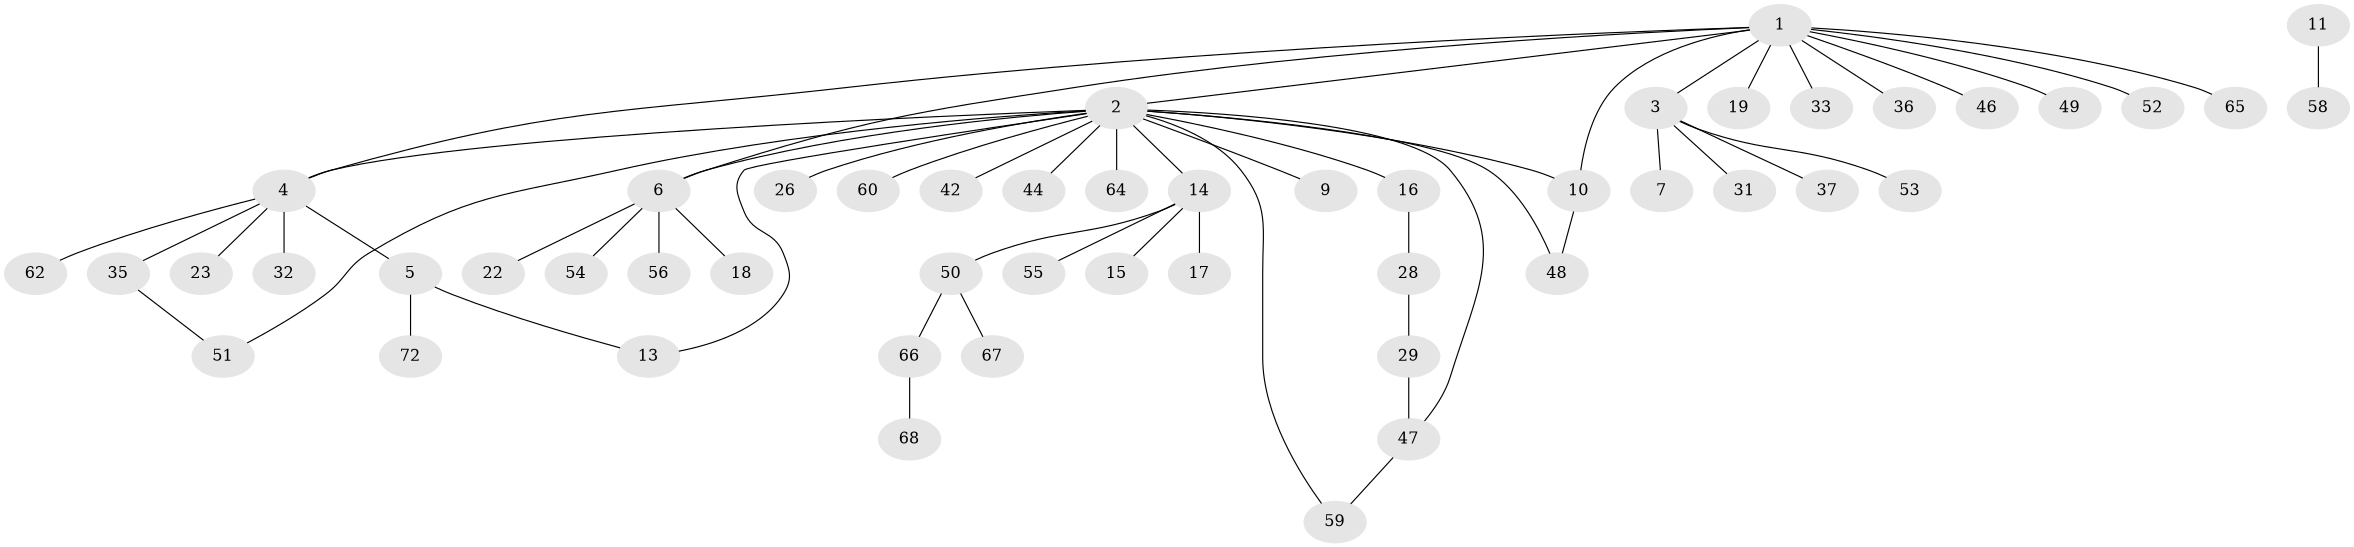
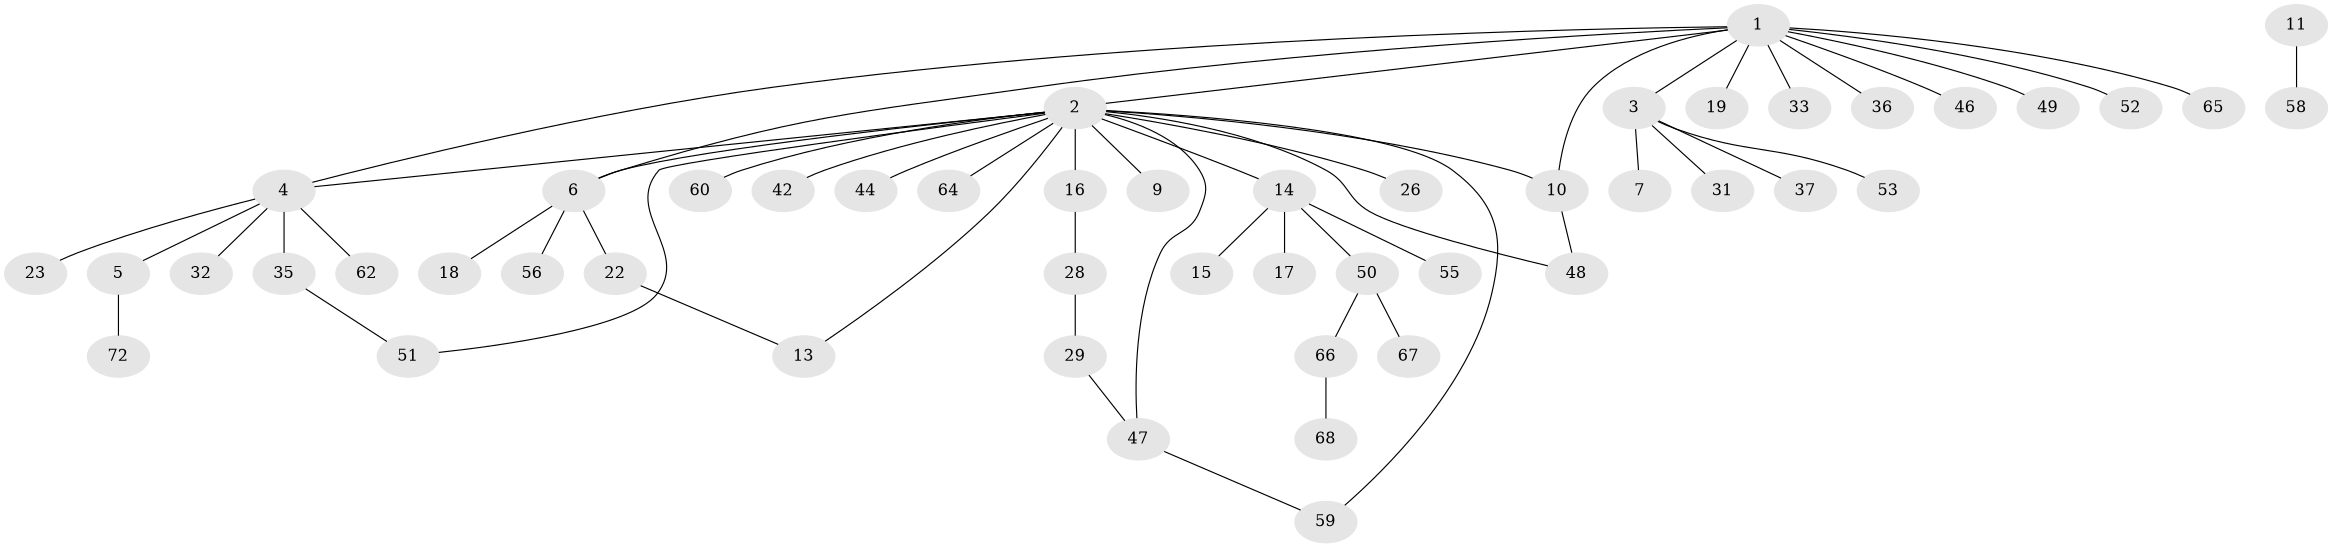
node "54": removed
edge "5" -- "13": now "22" -- "13"
